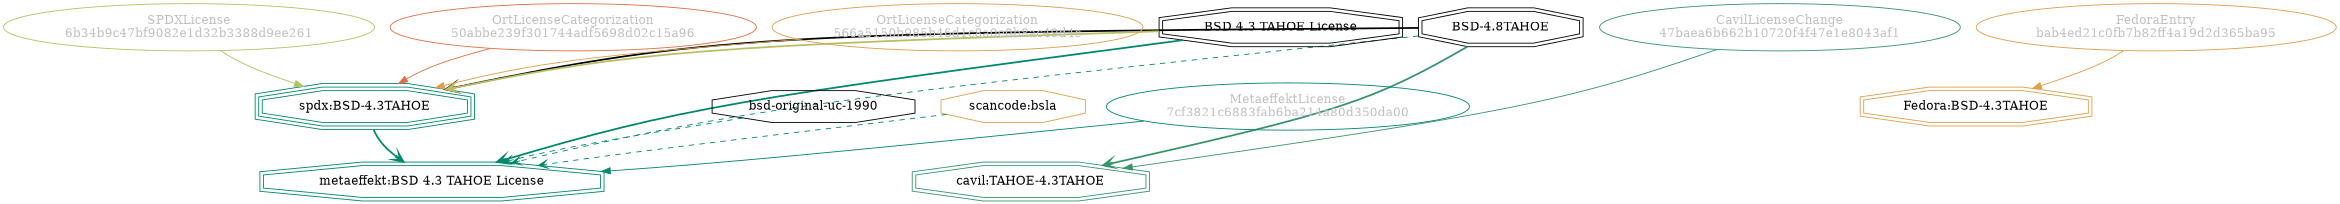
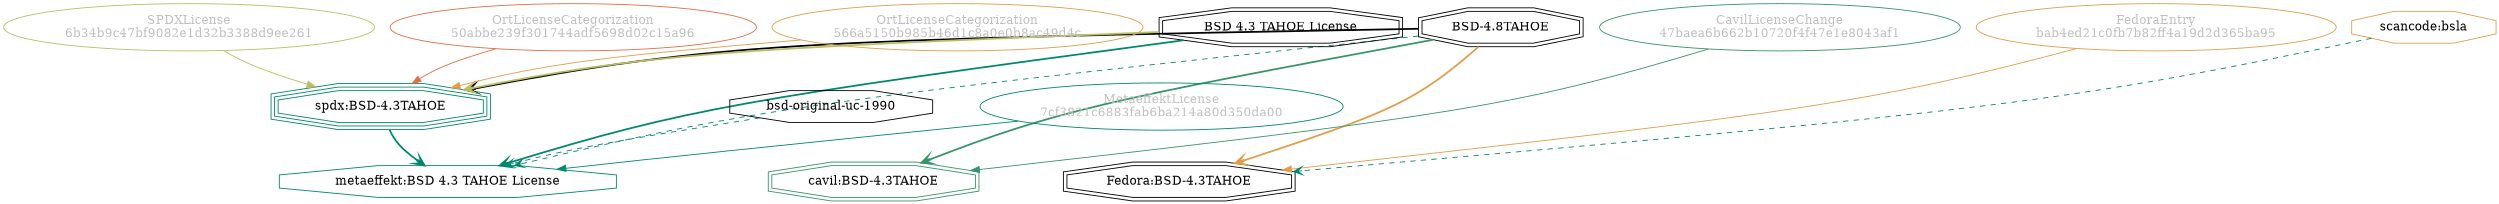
node "Fedora:BSD-4.3TAHOE": color #e09d4b -> black
edge "BSD-4.8TAHOE" -> "Fedora:BSD-4.3TAHOE": added
edge "scancode:bsla" -> "metaeffekt:BSD 4.3 TAHOE License": now "scancode:bsla" -> "Fedora:BSD-4.3TAHOE"
node "metaeffekt:BSD 4.3 TAHOE License": shape doubleoctagon -> octagon
node "cavil:TAHOE-4.3TAHOE": label "cavil:TAHOE-4.3TAHOE" -> "cavil:BSD-4.3TAHOE"
